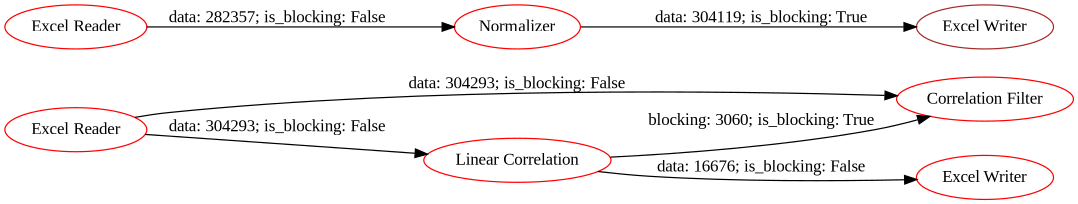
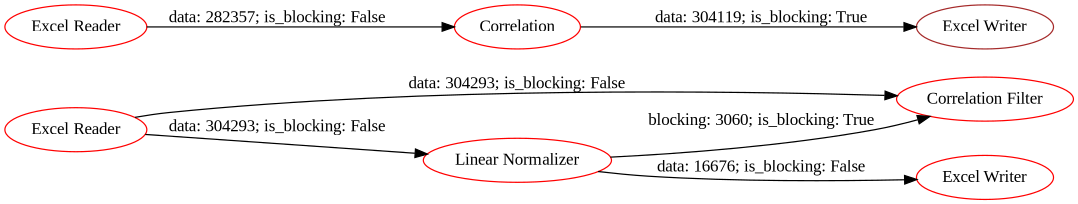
node "Normalizer": label "Normalizer" -> "Correlation"
node "Linear Correlation": label "Linear Correlation" -> "Linear Normalizer"
